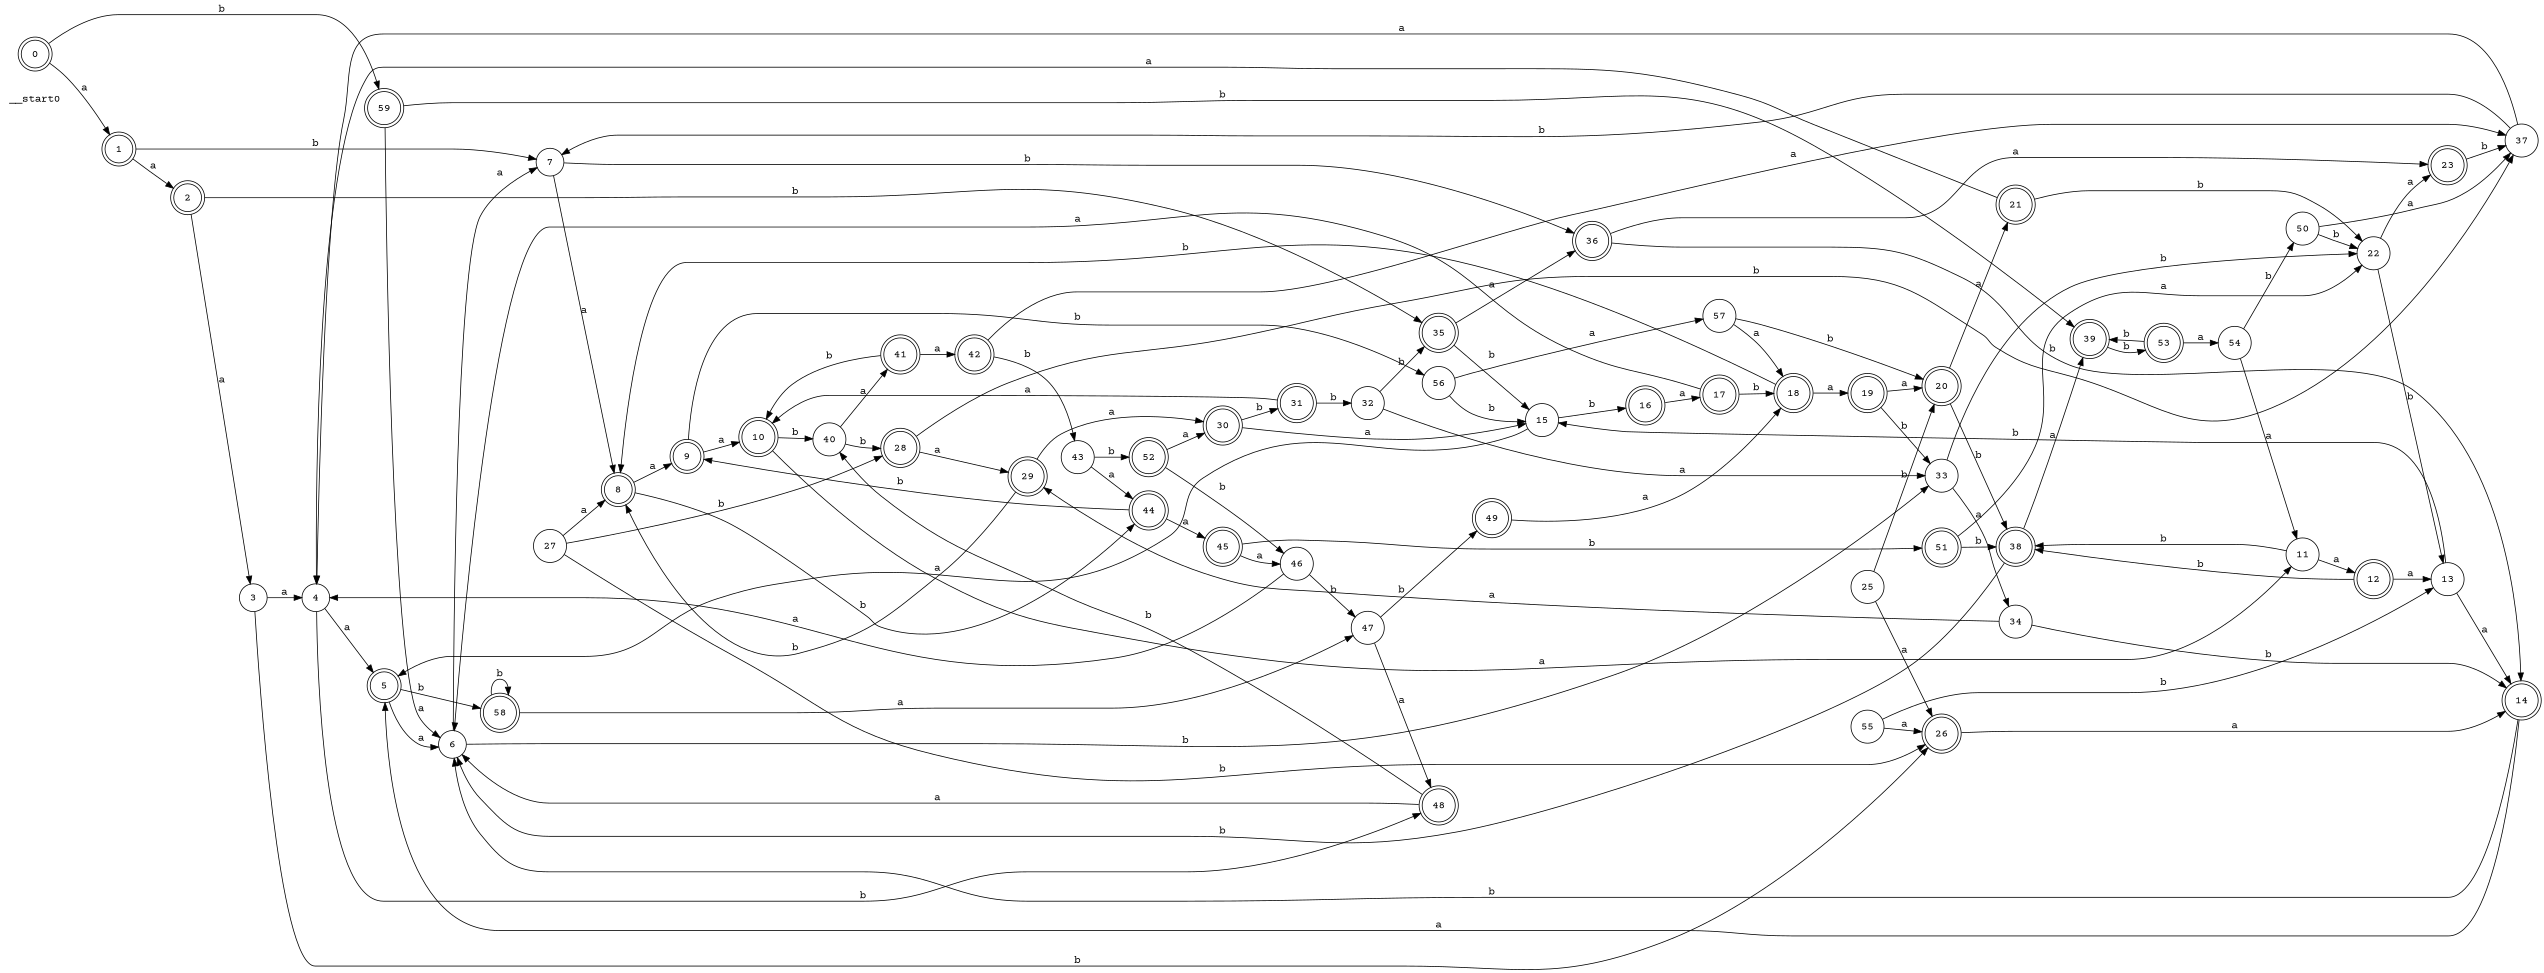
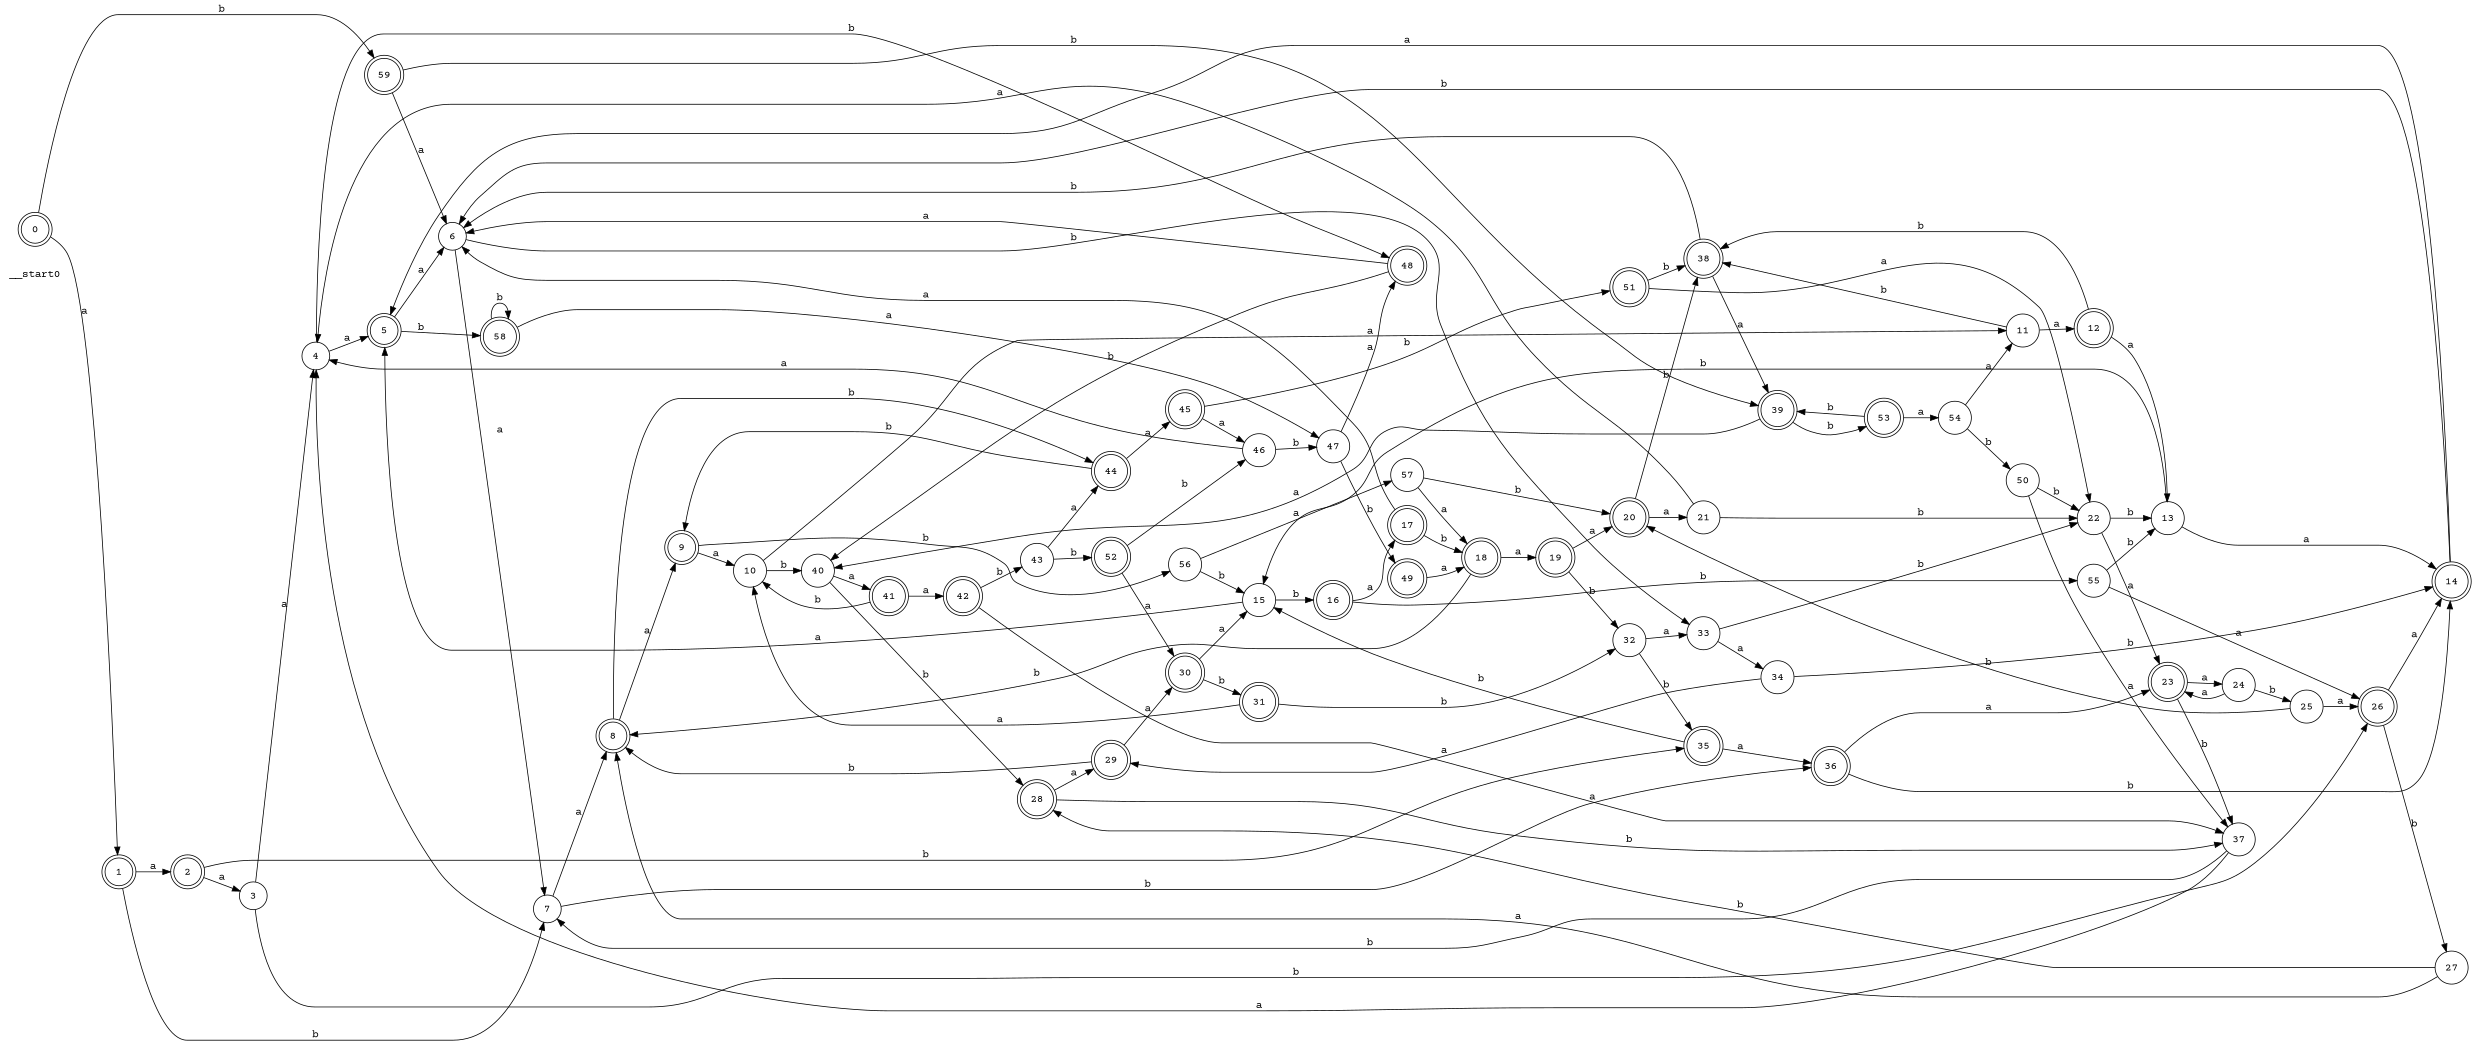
node "21": shape doublecircle -> circle
edge "19" -> "33": now "19" -> "32"
node "10": shape doublecircle -> circle
edge "39" -> "40": added, label "a"
edge "16" -> "55": added, label "b"
node "24": added
edge "27" -> "26": reversed
